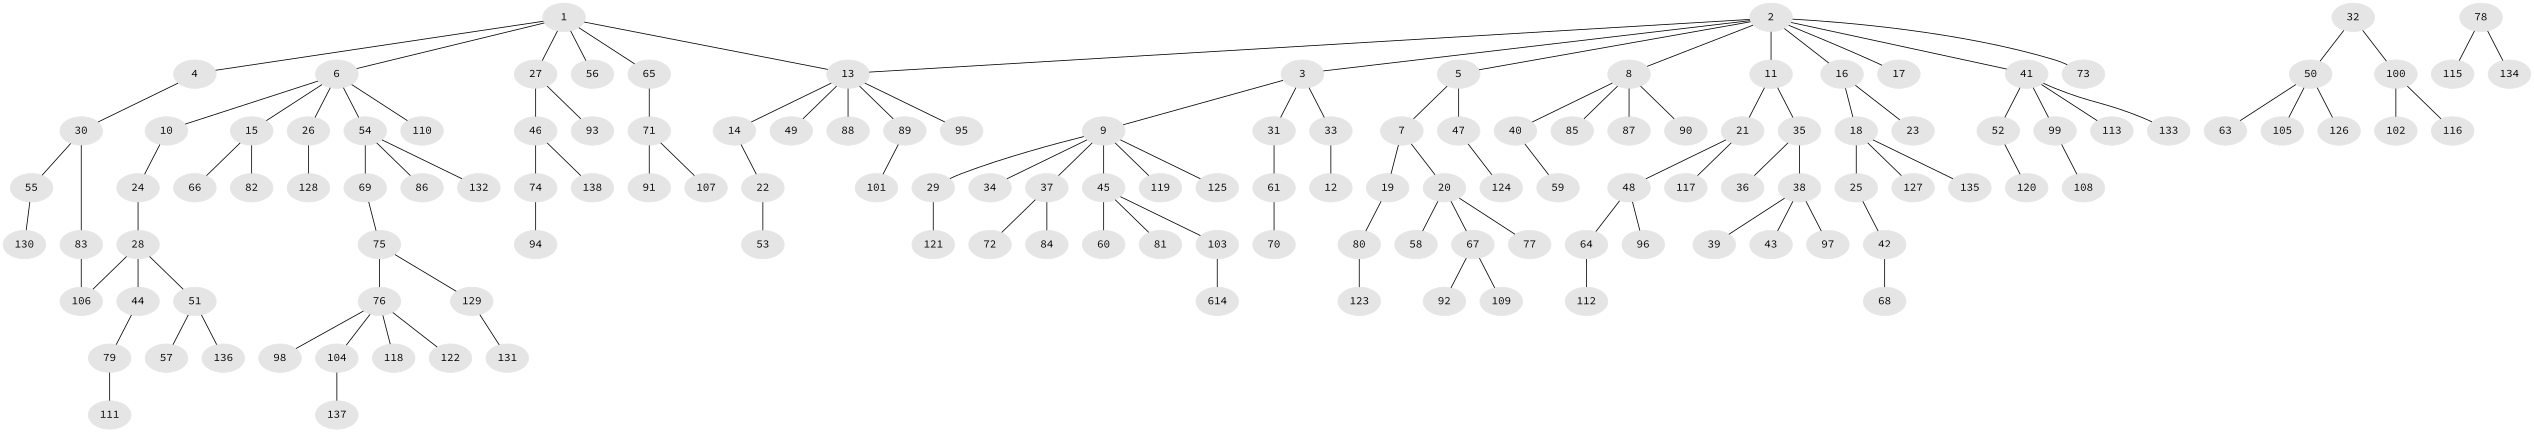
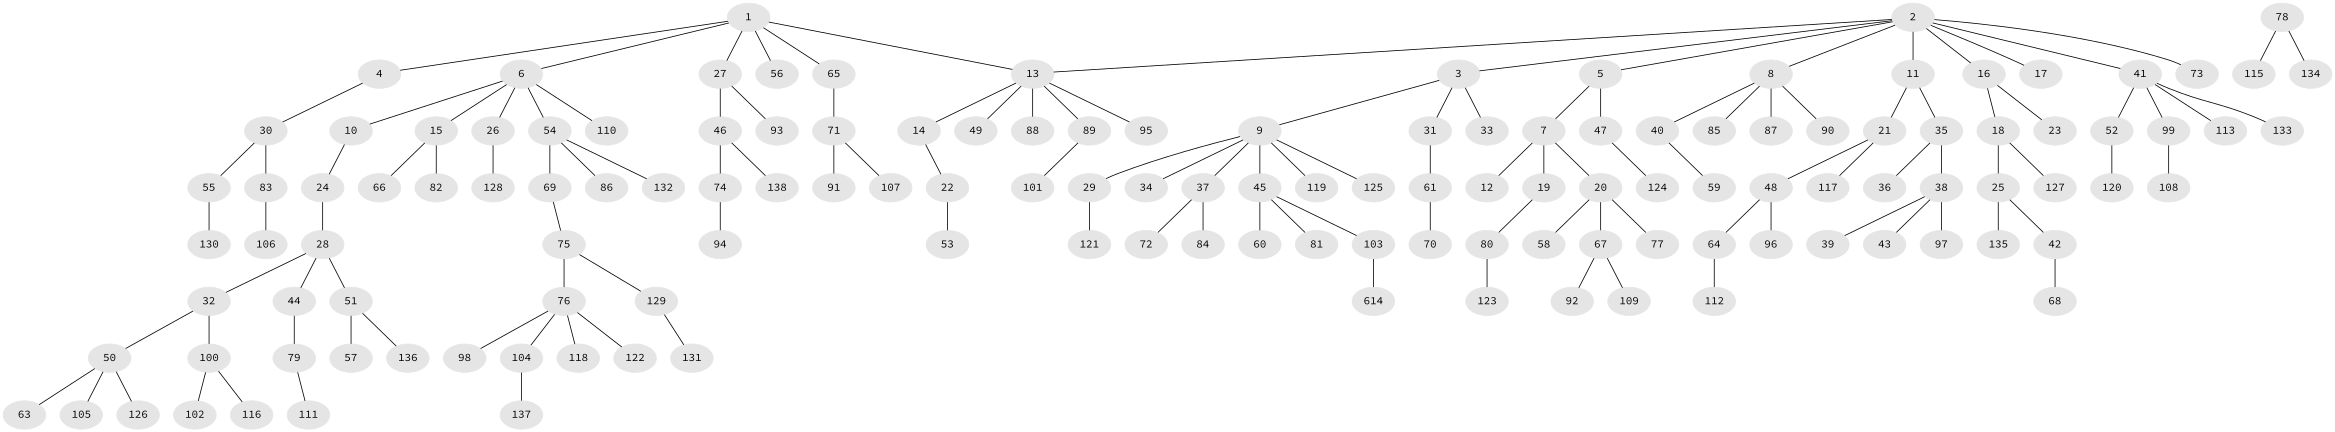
edge "33" -- "12": now "7" -- "12"
edge "18" -- "135": now "25" -- "135"
edge "28" -- "106": now "28" -- "32"
